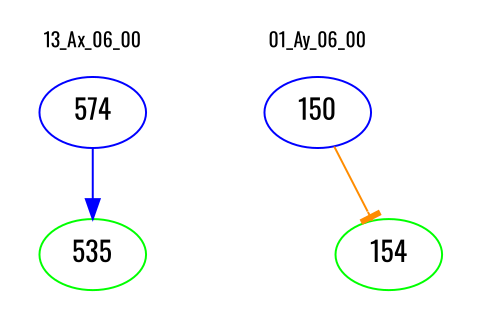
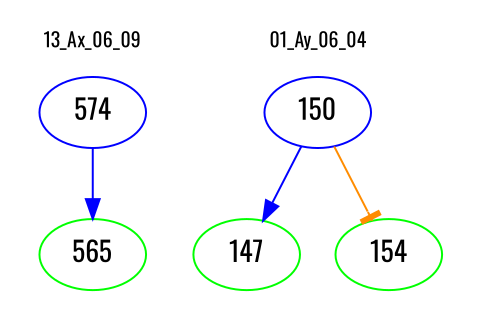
cluster "13_Ax_06_00": label "13_Ax_06_00" -> "13_Ax_06_09"
cluster "01_Ay_06_00": label "01_Ay_06_00" -> "01_Ay_06_04"
node "535": label "535" -> "565"
node "147": added
